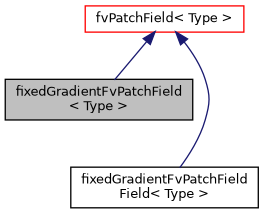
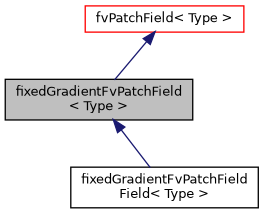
edge "fixedGradientFvPatchField Field< Type >" -> "fvPatchField< Type >": now "fixedGradientFvPatchField Field< Type >" -> "fixedGradientFvPatchField < Type >"
